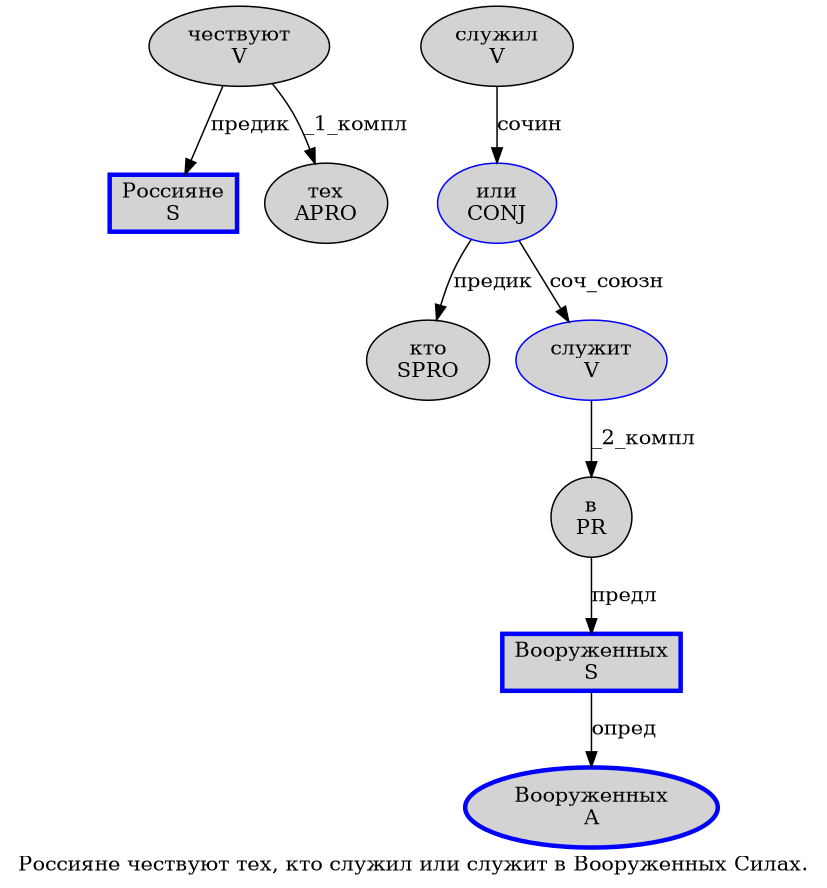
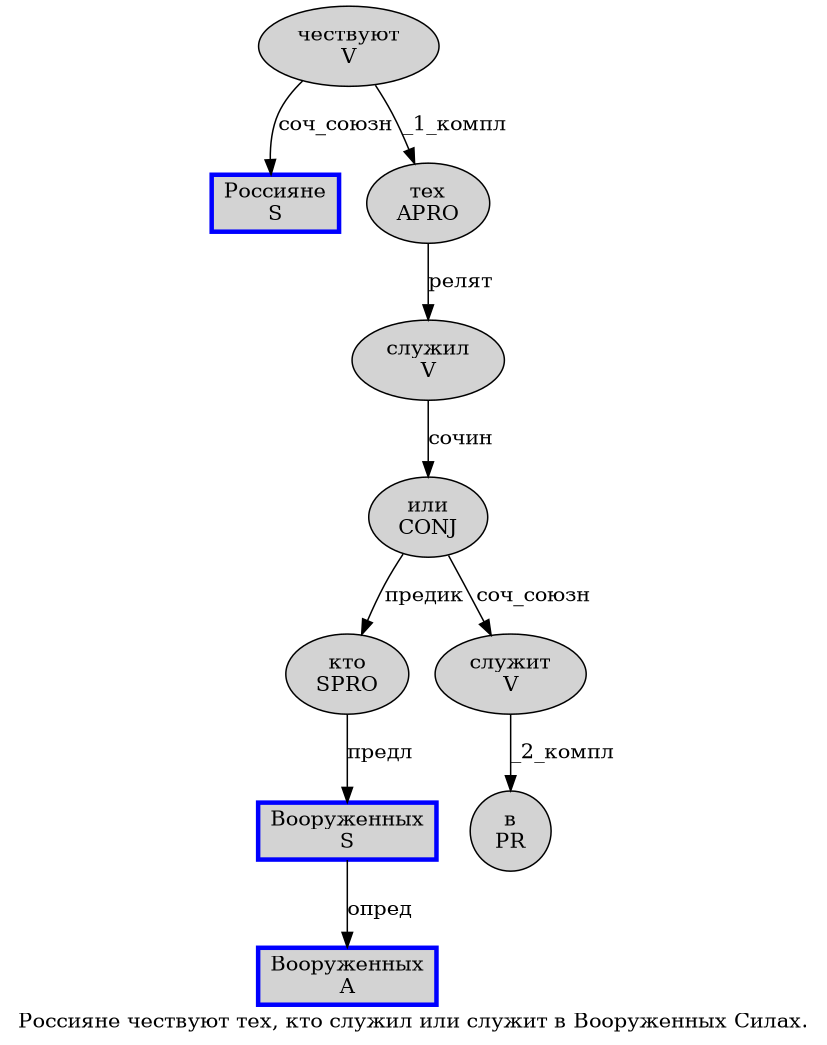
edge "чествуют V" -> "Россияне S": label "предик" -> "соч_союзн"
node "или CONJ": color blue -> black
edge "тех APRO" -> "служил V": added, label "релят"
node "служит V": color blue -> black
edge "в PR" -> "Вооруженных S": now "кто SPRO" -> "Вооруженных S"
node "Вооруженных A": shape ellipse -> box
